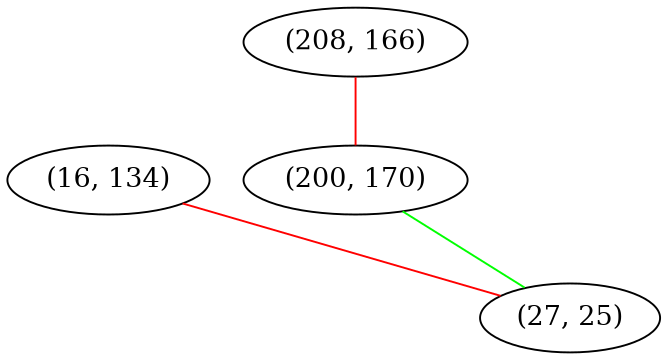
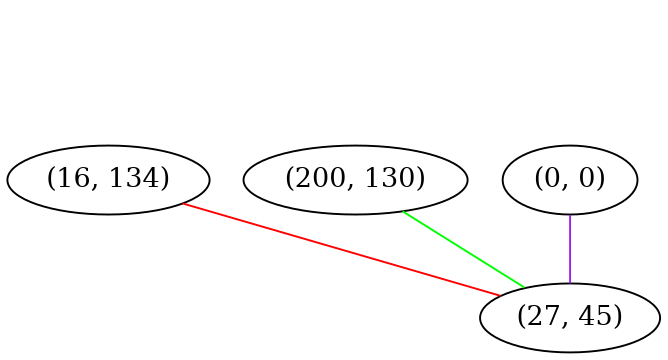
node "(208, 166)": removed
node "(200, 170)": label "(200, 170)" -> "(200, 130)"
node "(0, 0)": added
node "(27, 25)": label "(27, 25)" -> "(27, 45)"
